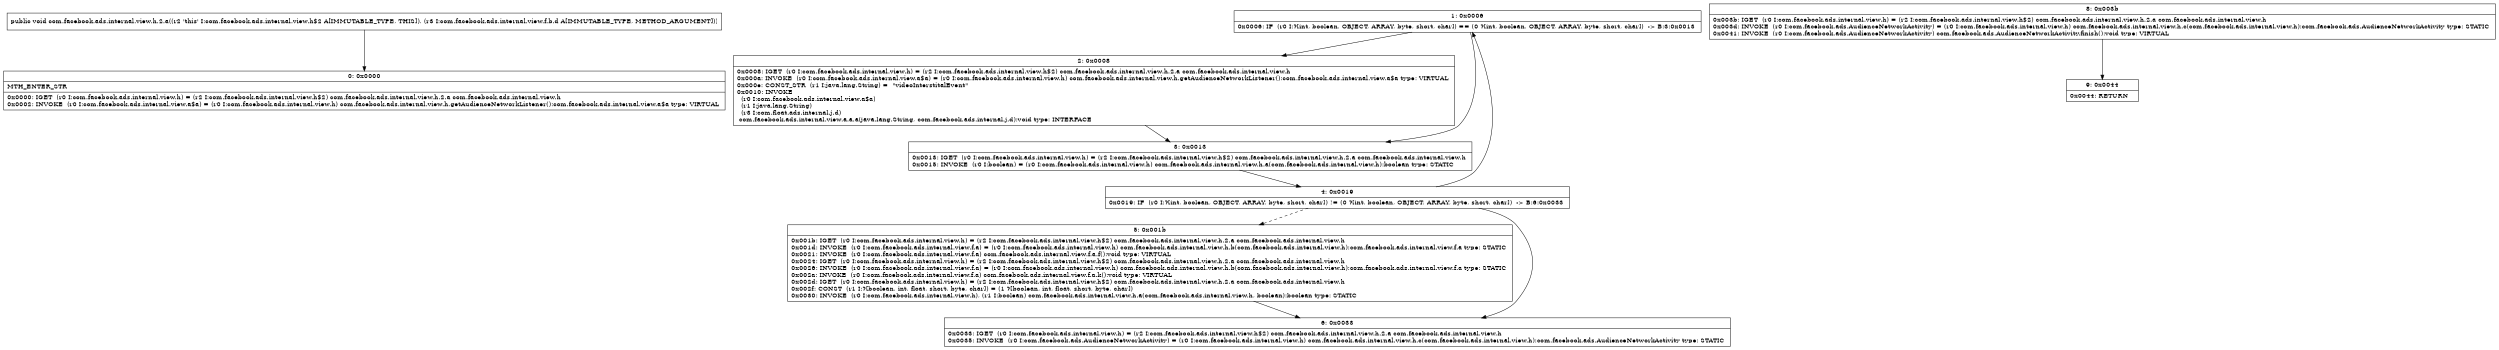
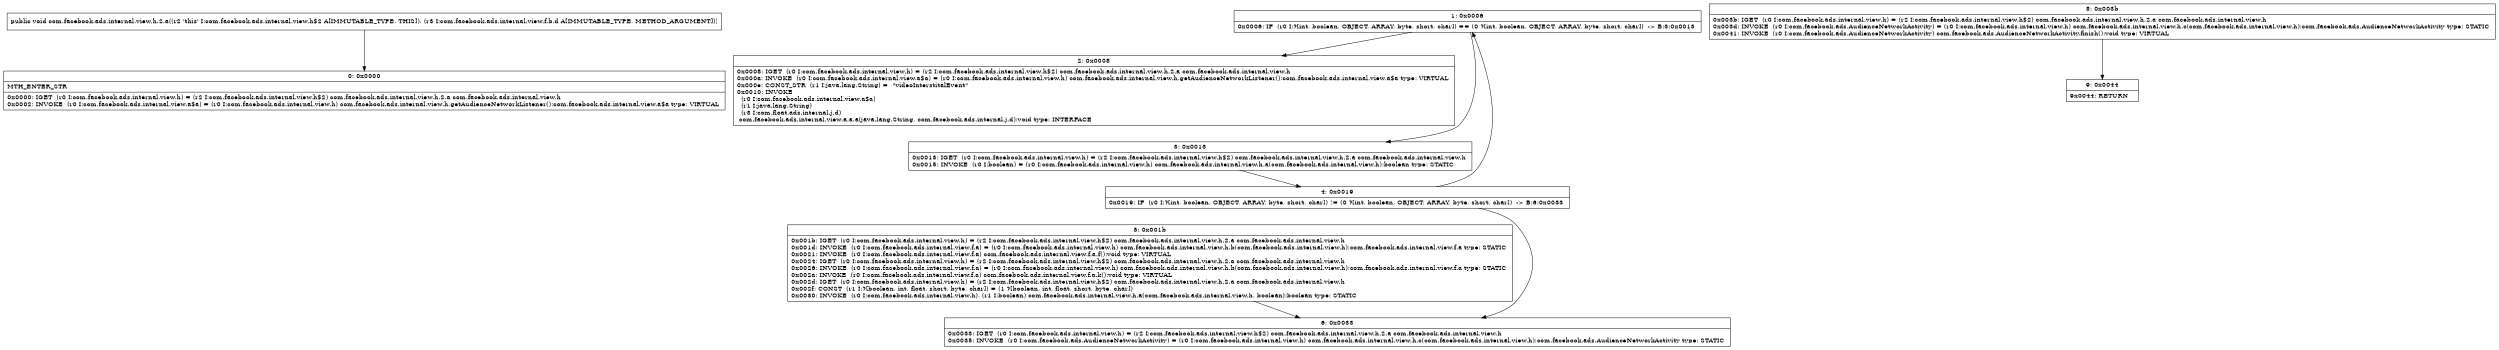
node "9: 0x0044": text "0x0044: RETURN" -> "9x0044: RETURN"
edge "2: 0x0008" -> "3: 0x0013": removed
edge "4: 0x0019" -> "5: 0x001b": removed
